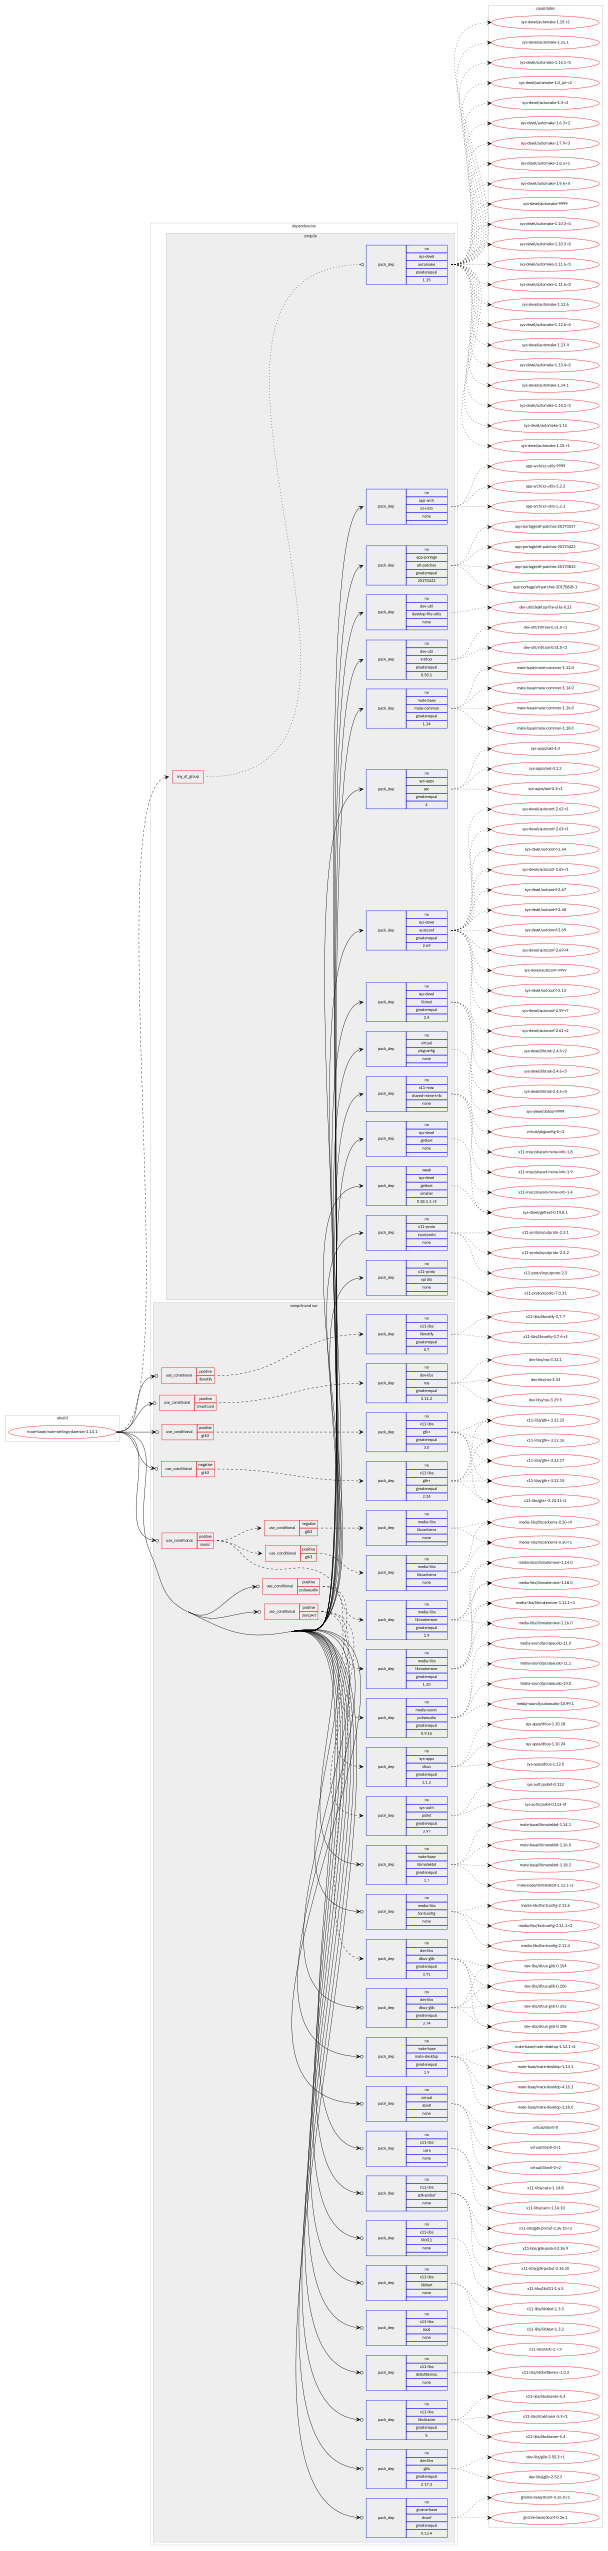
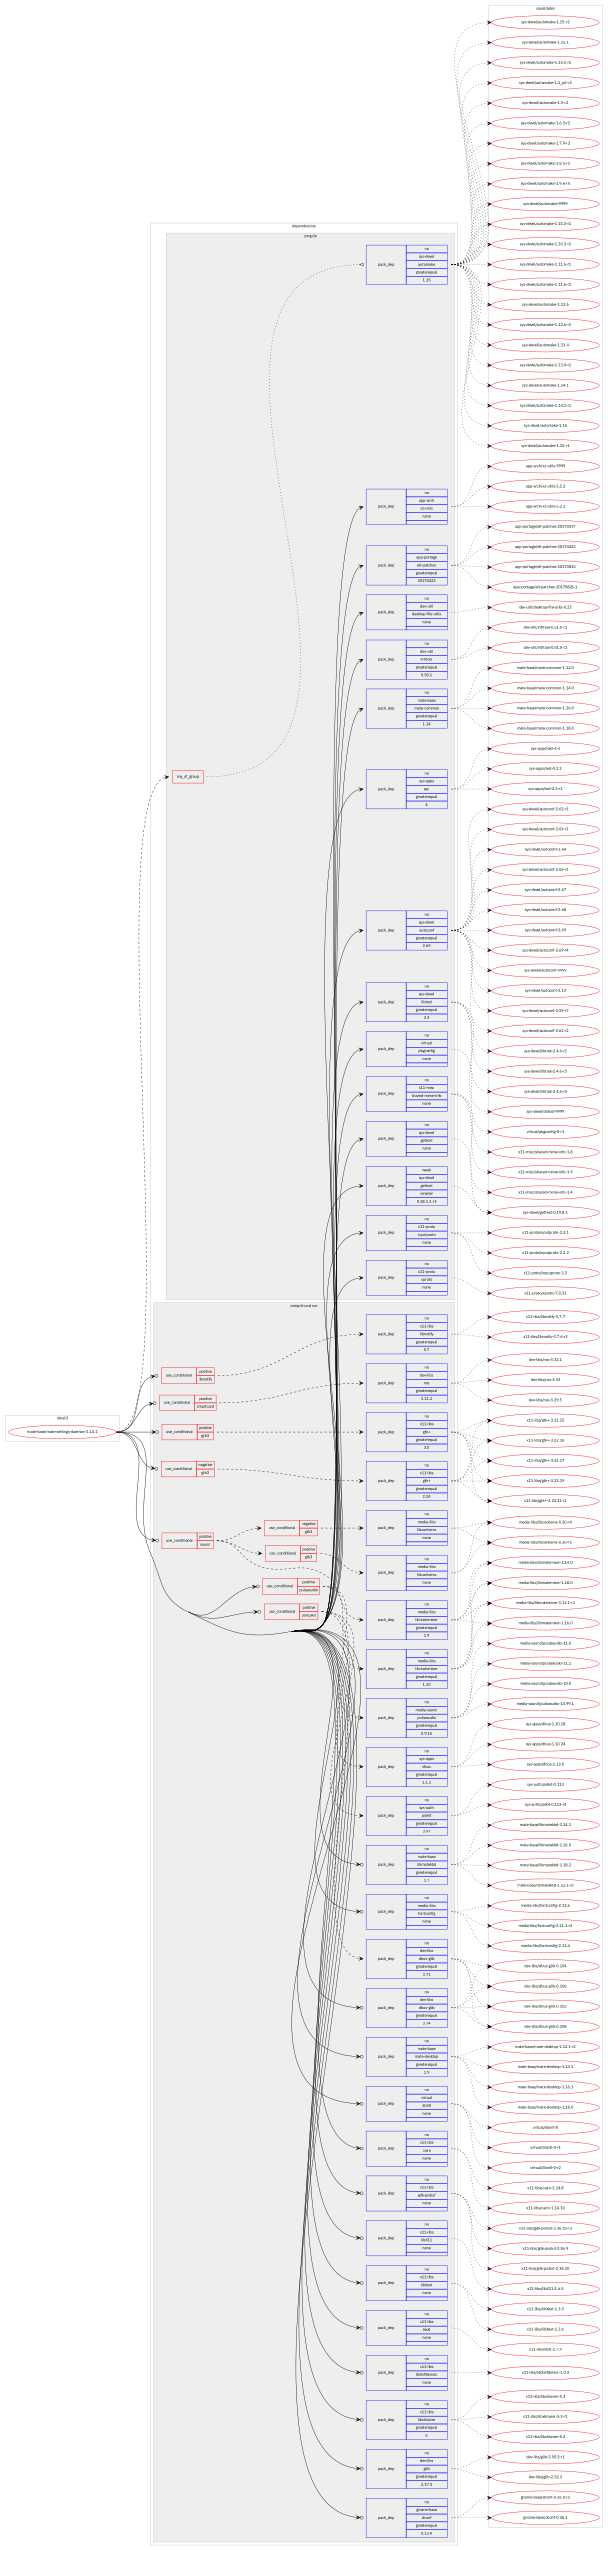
node "mate-base/mate-desktop-4.16.1": label "mate-base/mate-desktop-4.16.1" -> "mate-base/mate-desktop-1.16.1"
node "x11-libs/libXext-1.3.2": label "x11-libs/libXext-1.3.2" -> "x11-libs/libXext-1.3.6"
